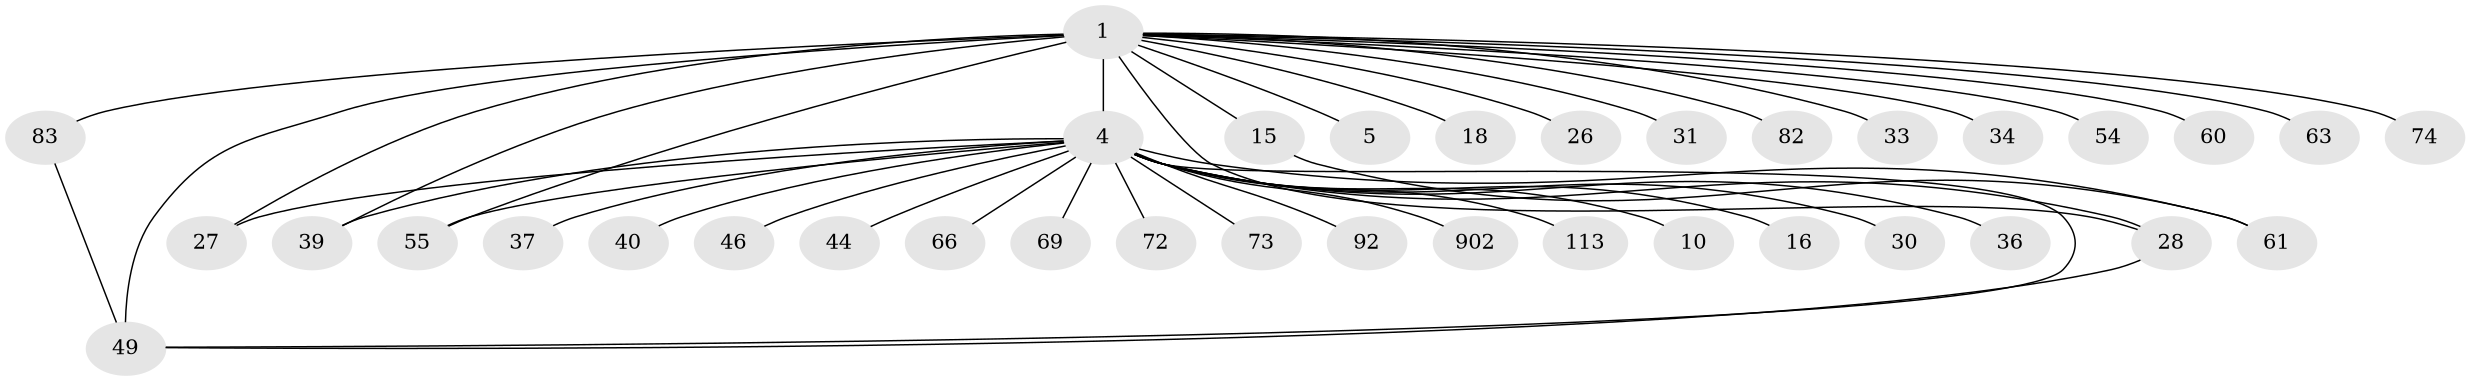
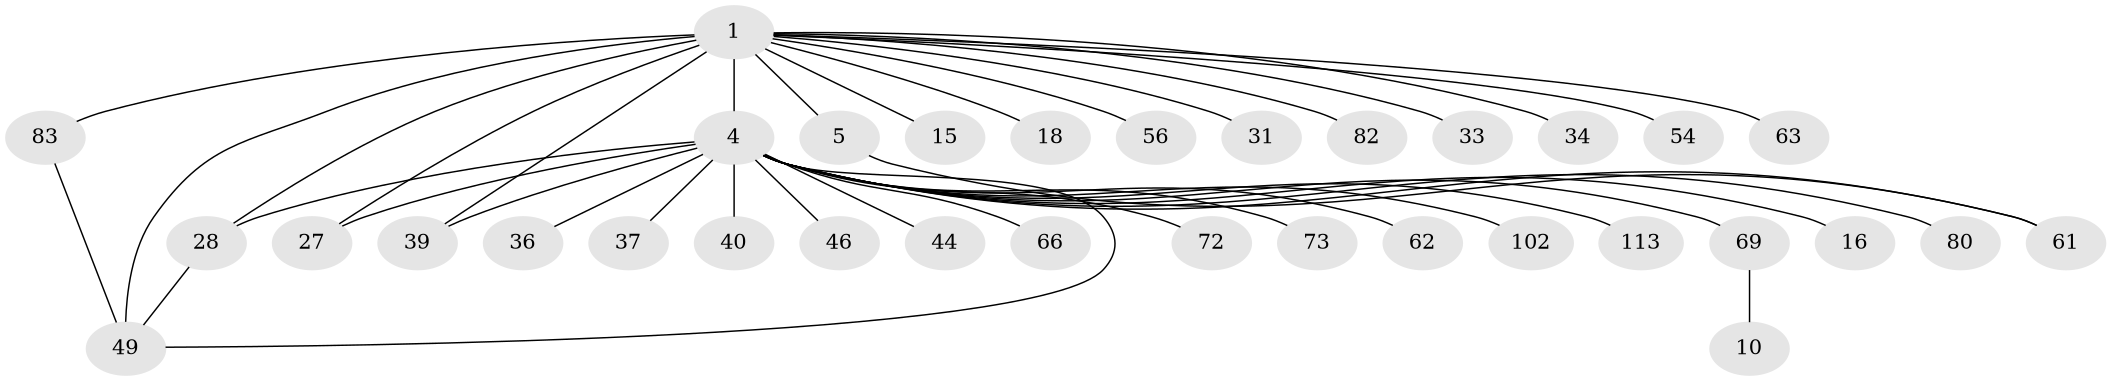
node "26": label "26" -> "56"
node "60": removed
node "74": removed
edge "4" -- "10": now "69" -- "10"
edge "15" -- "61": now "5" -- "61"
node "55": removed
node "92": label "92" -> "62"
node "902": label "902" -> "102"
node "30": label "30" -> "80"
